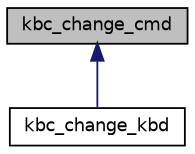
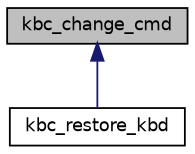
node "kbc_change_kbd": label "kbc_change_kbd" -> "kbc_restore_kbd"
